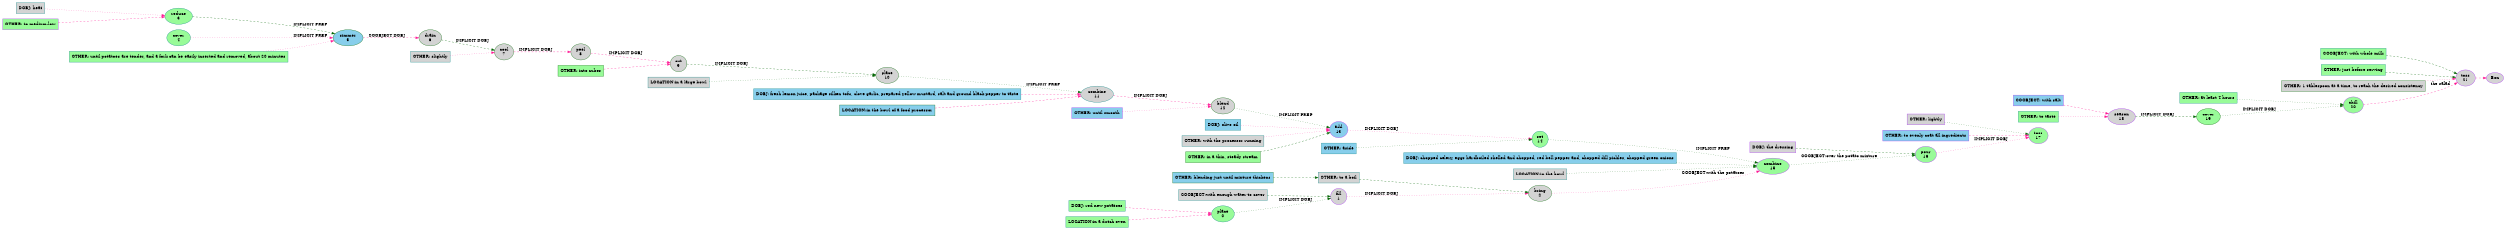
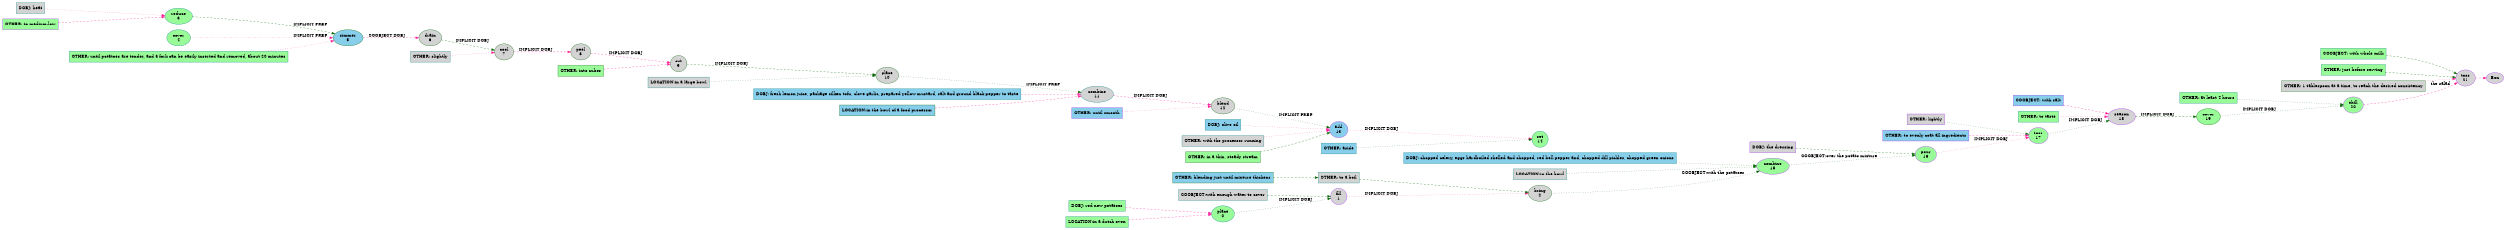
edge "toss 17" -> "season 18": added, label "IMPLICIT DOBJ"
edge "set 14" -> "combine 15": removed, label "IMPLICIT PREP"
edge "bring 2" -> "combine 15": color deeppink -> darkgreen
